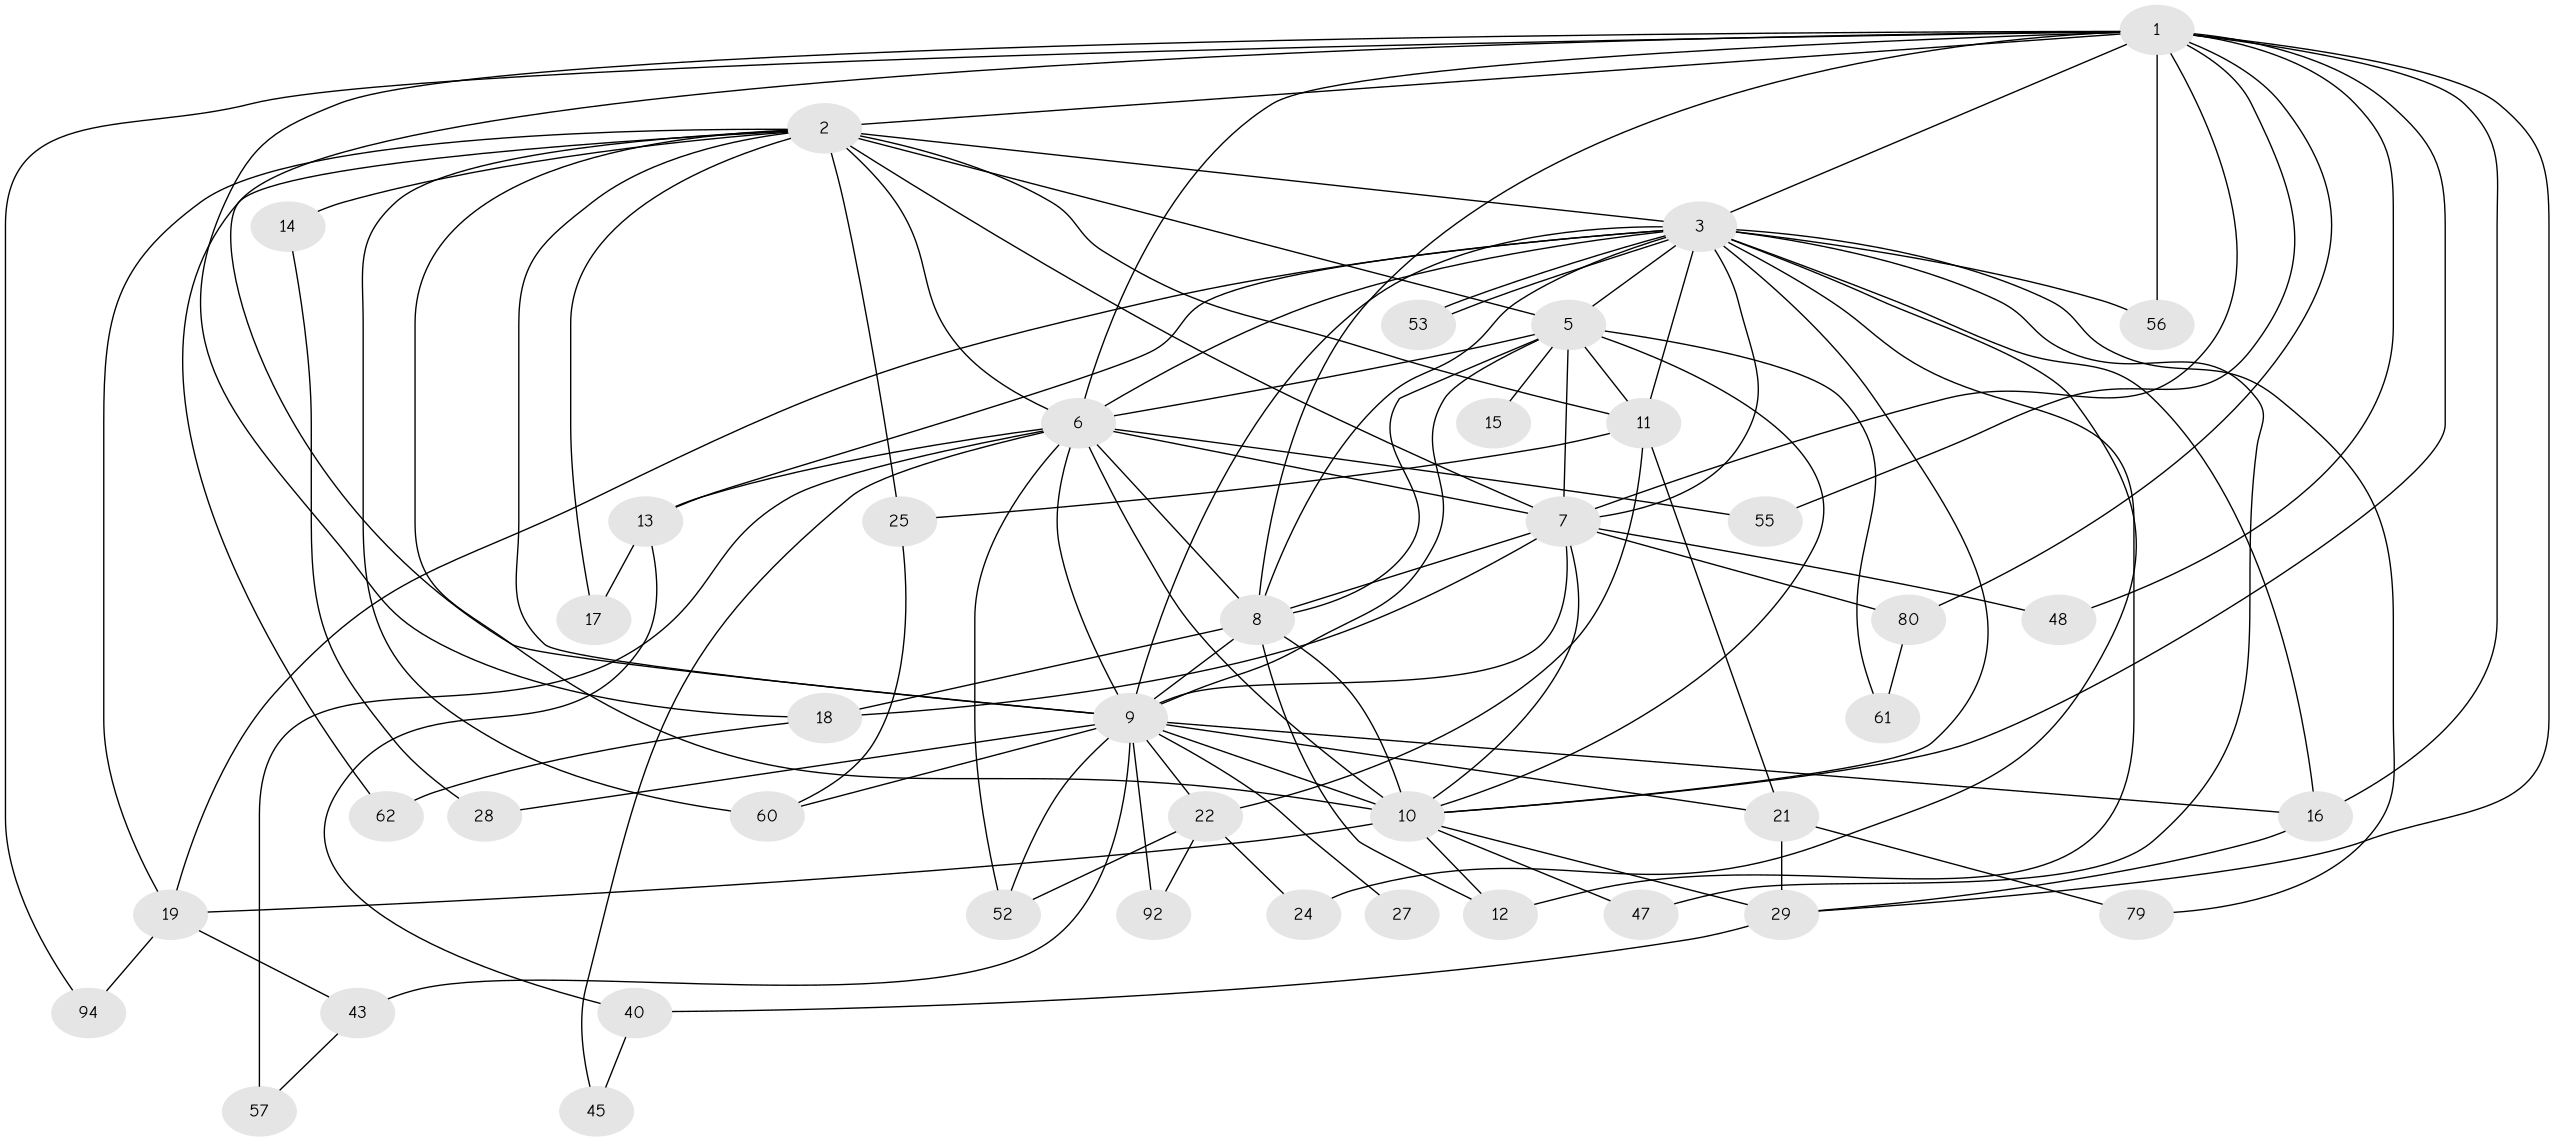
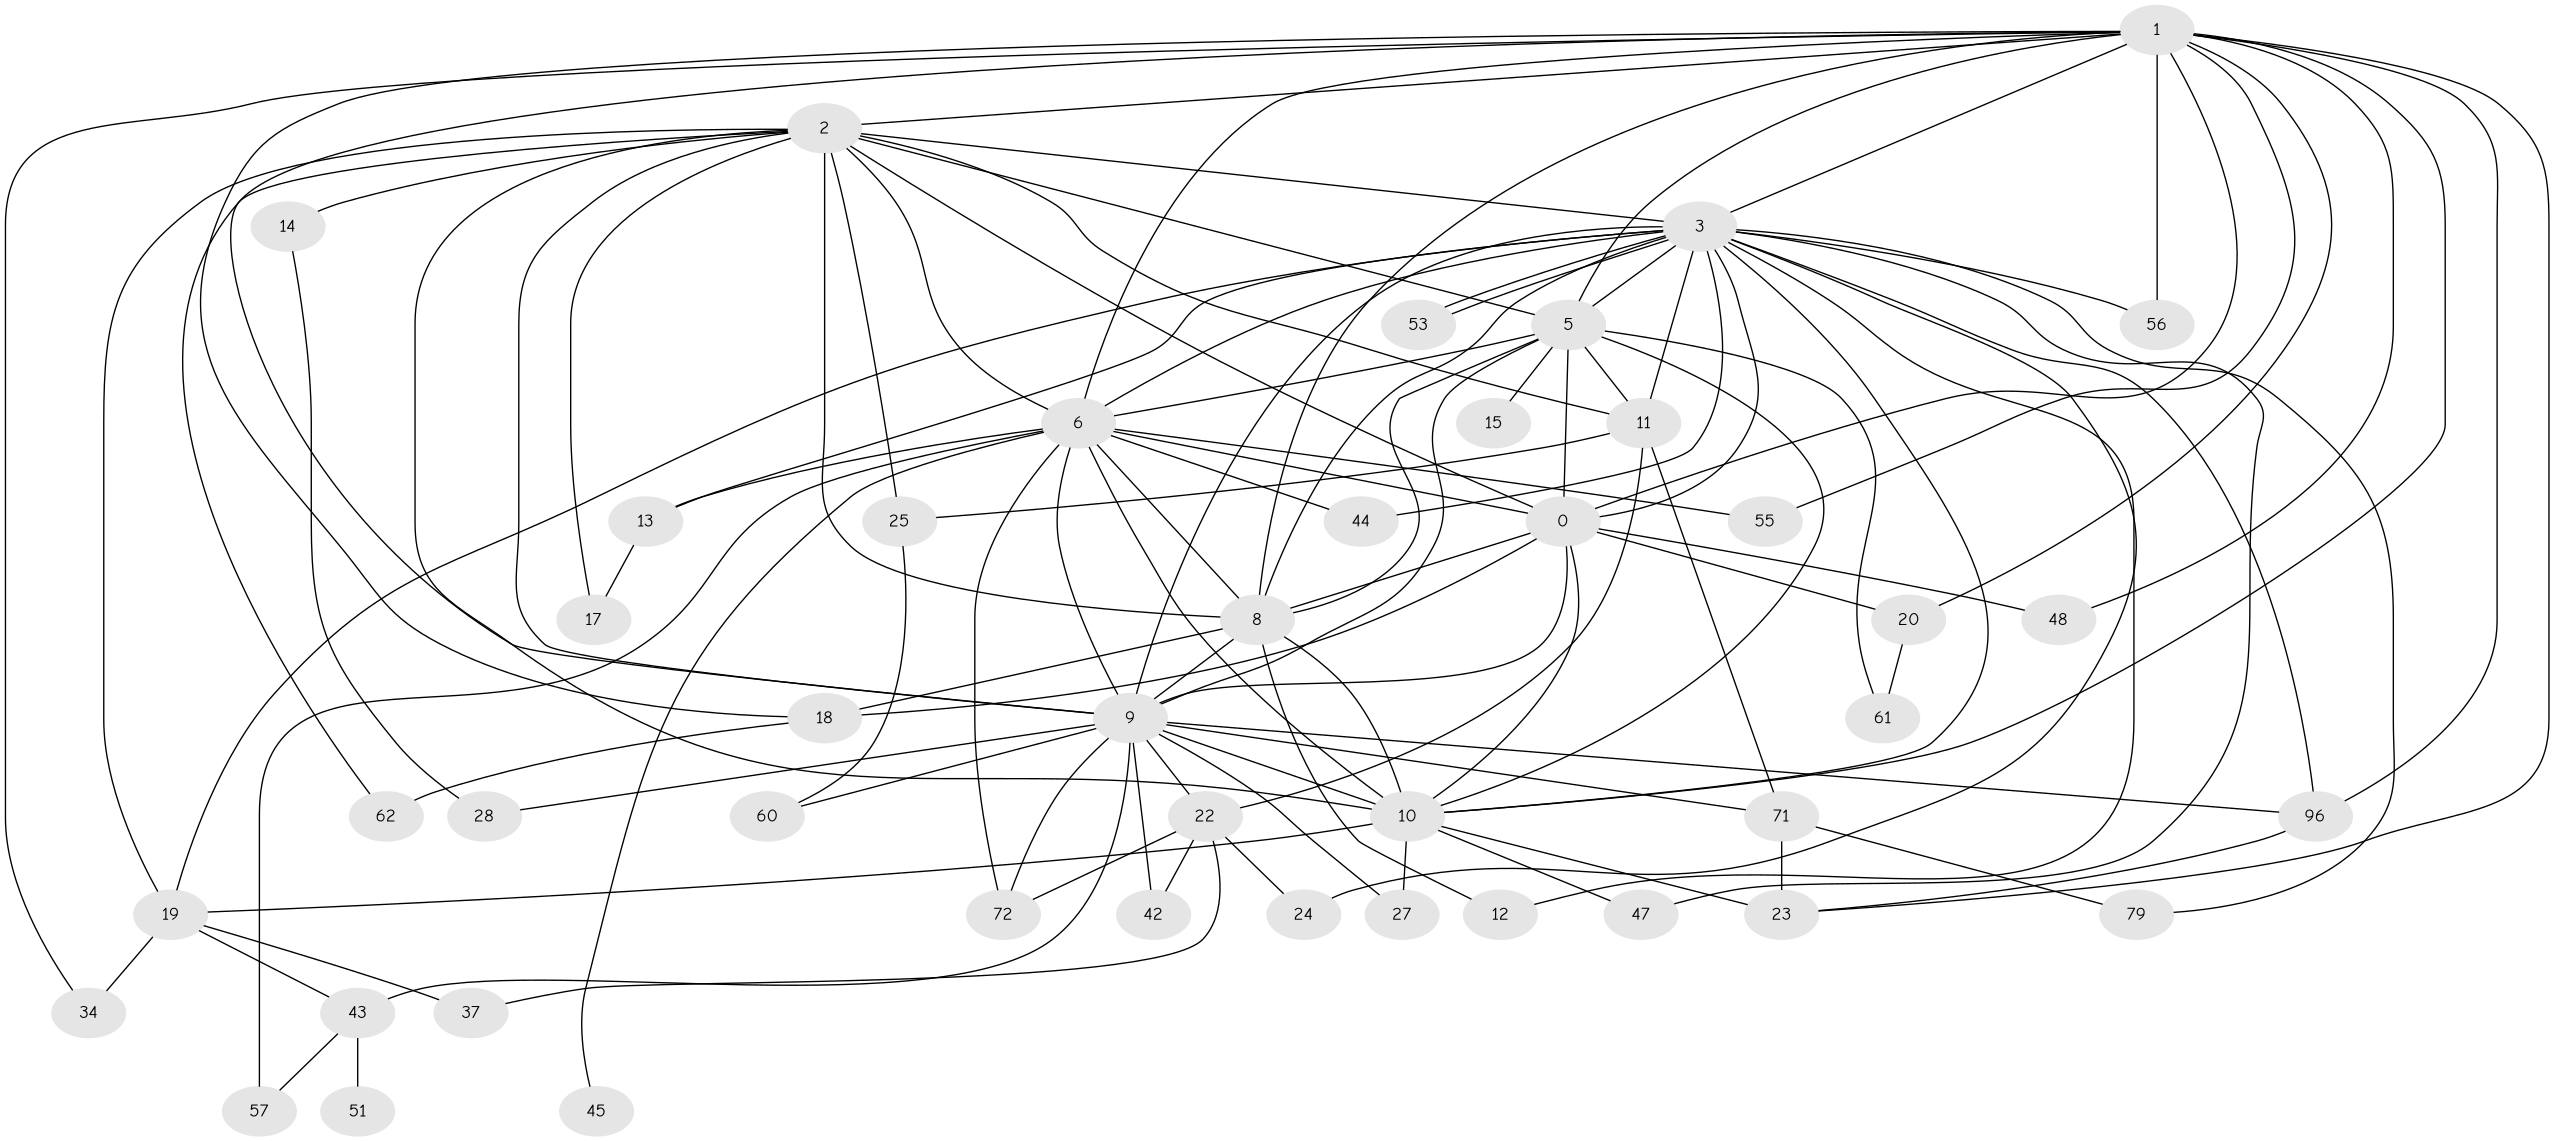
edge "1" -- "5": added
edge "2" -- "60": now "2" -- "8"
node "44": added
node "7": label "7" -> "0"
node "80": label "80" -> "20"
node "21": label "21" -> "71"
node "16": label "16" -> "96"
edge "10" -- "12": now "10" -- "27"
node "52": label "52" -> "72"
node "92": label "92" -> "42"
node "29": label "29" -> "23"
node "94": label "94" -> "34"
node "37": added
node "40": removed
node "51": added
